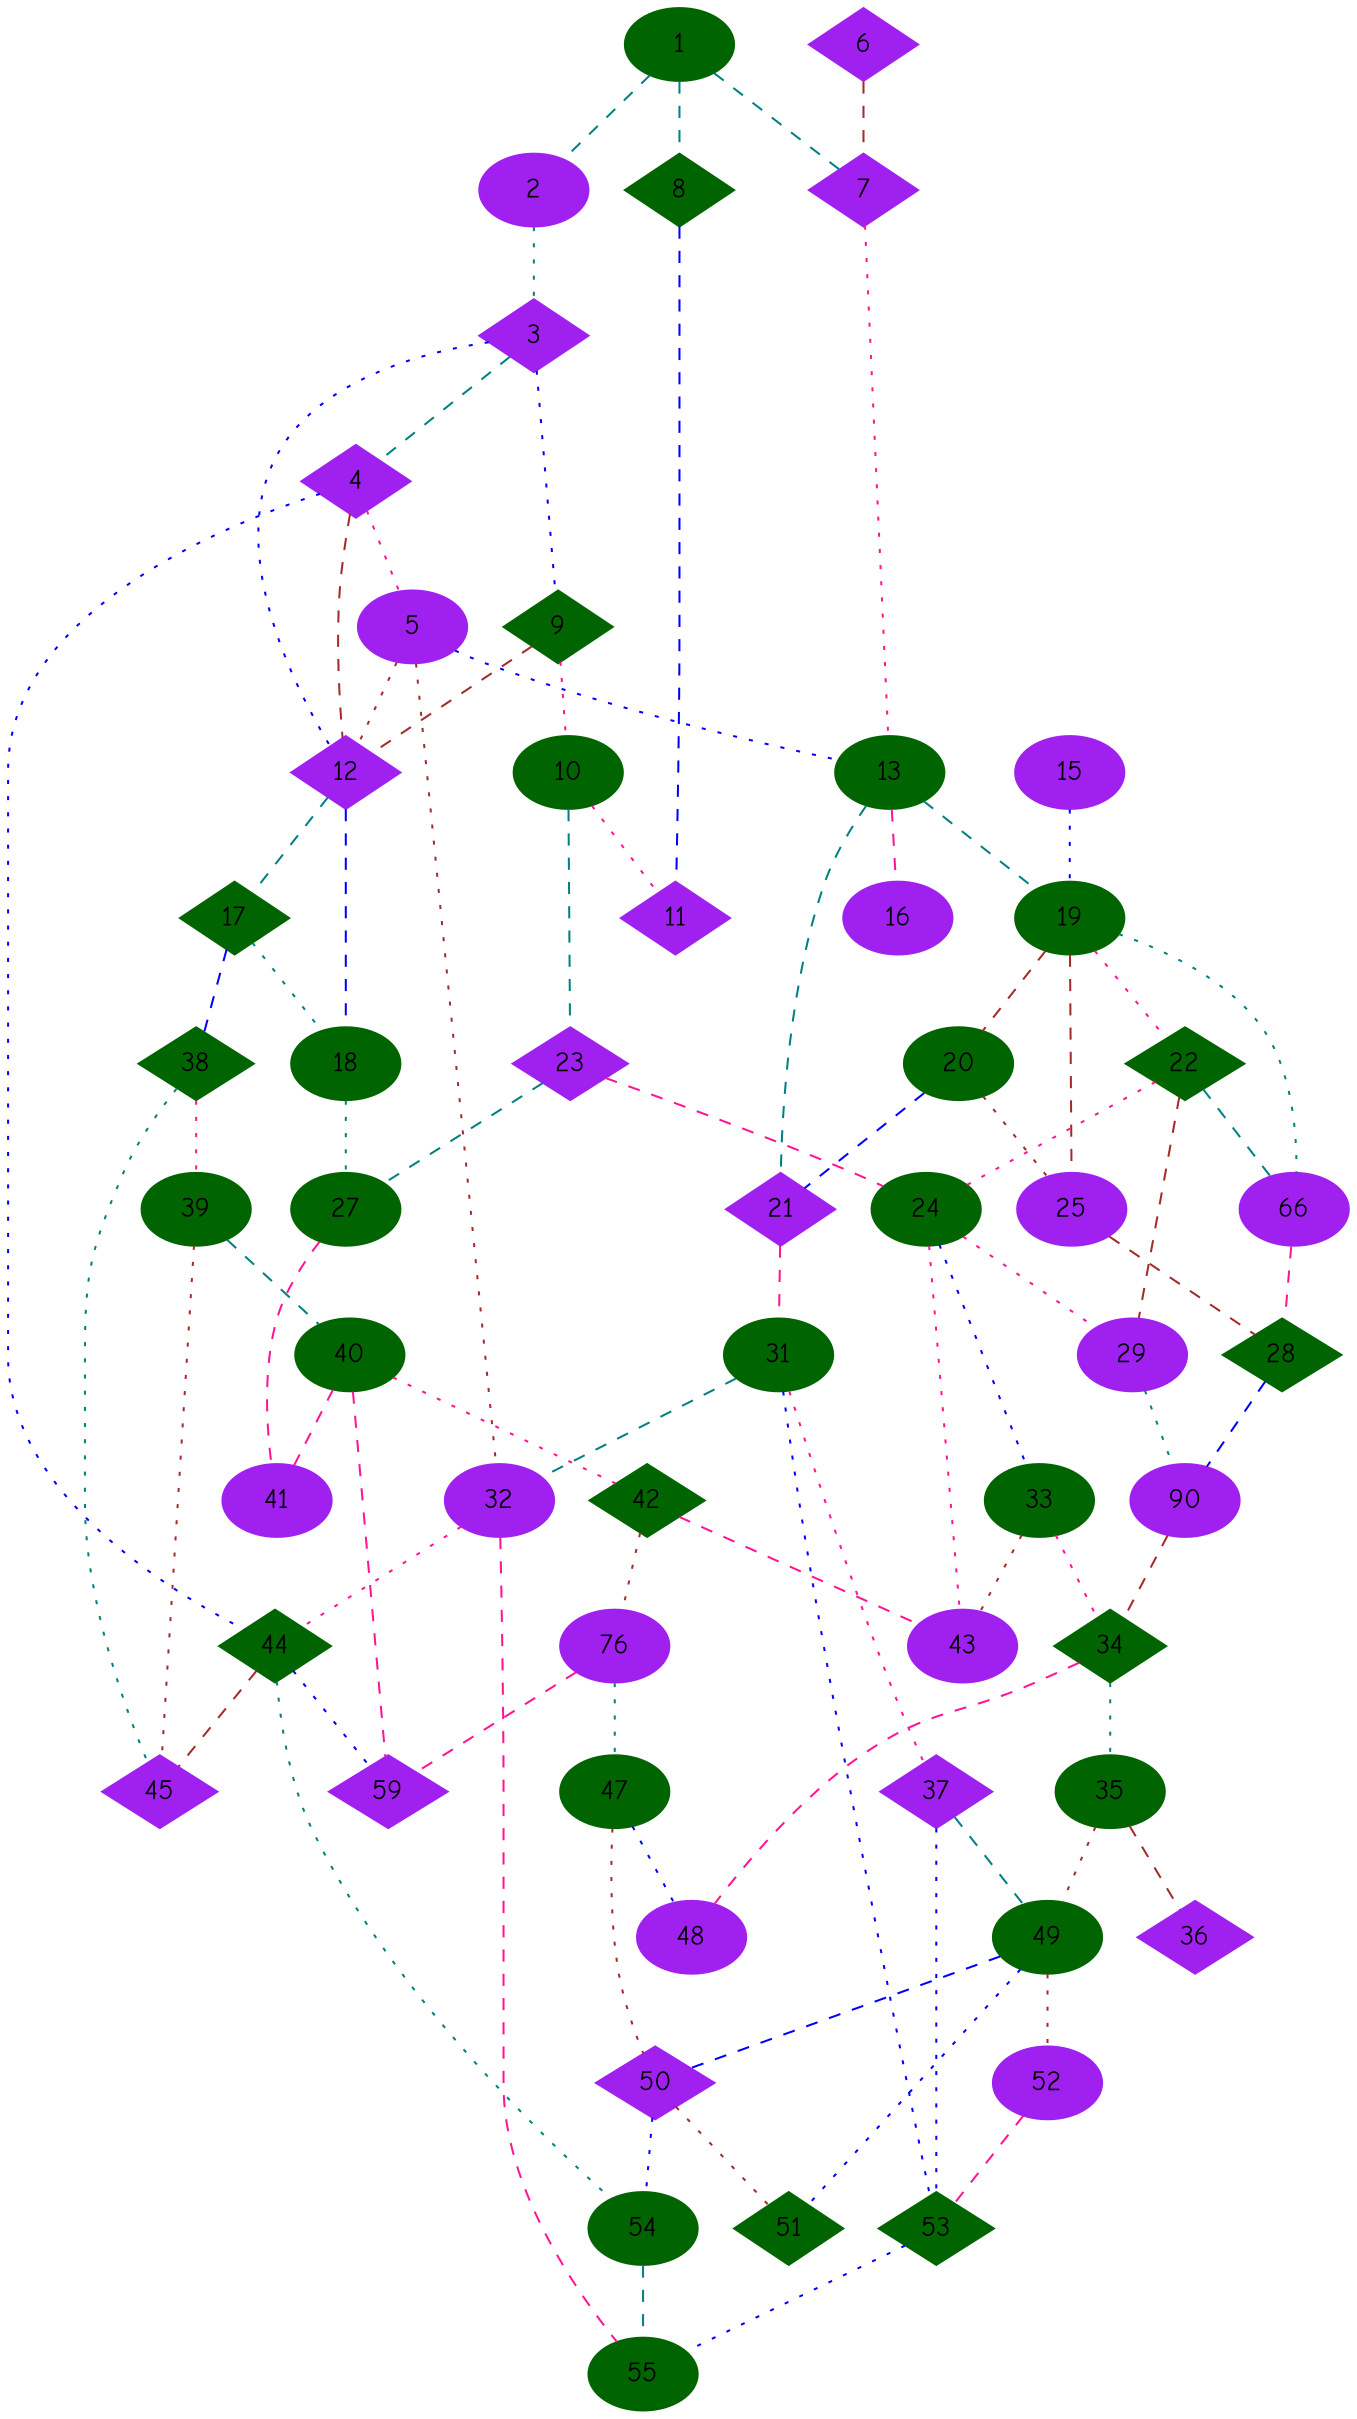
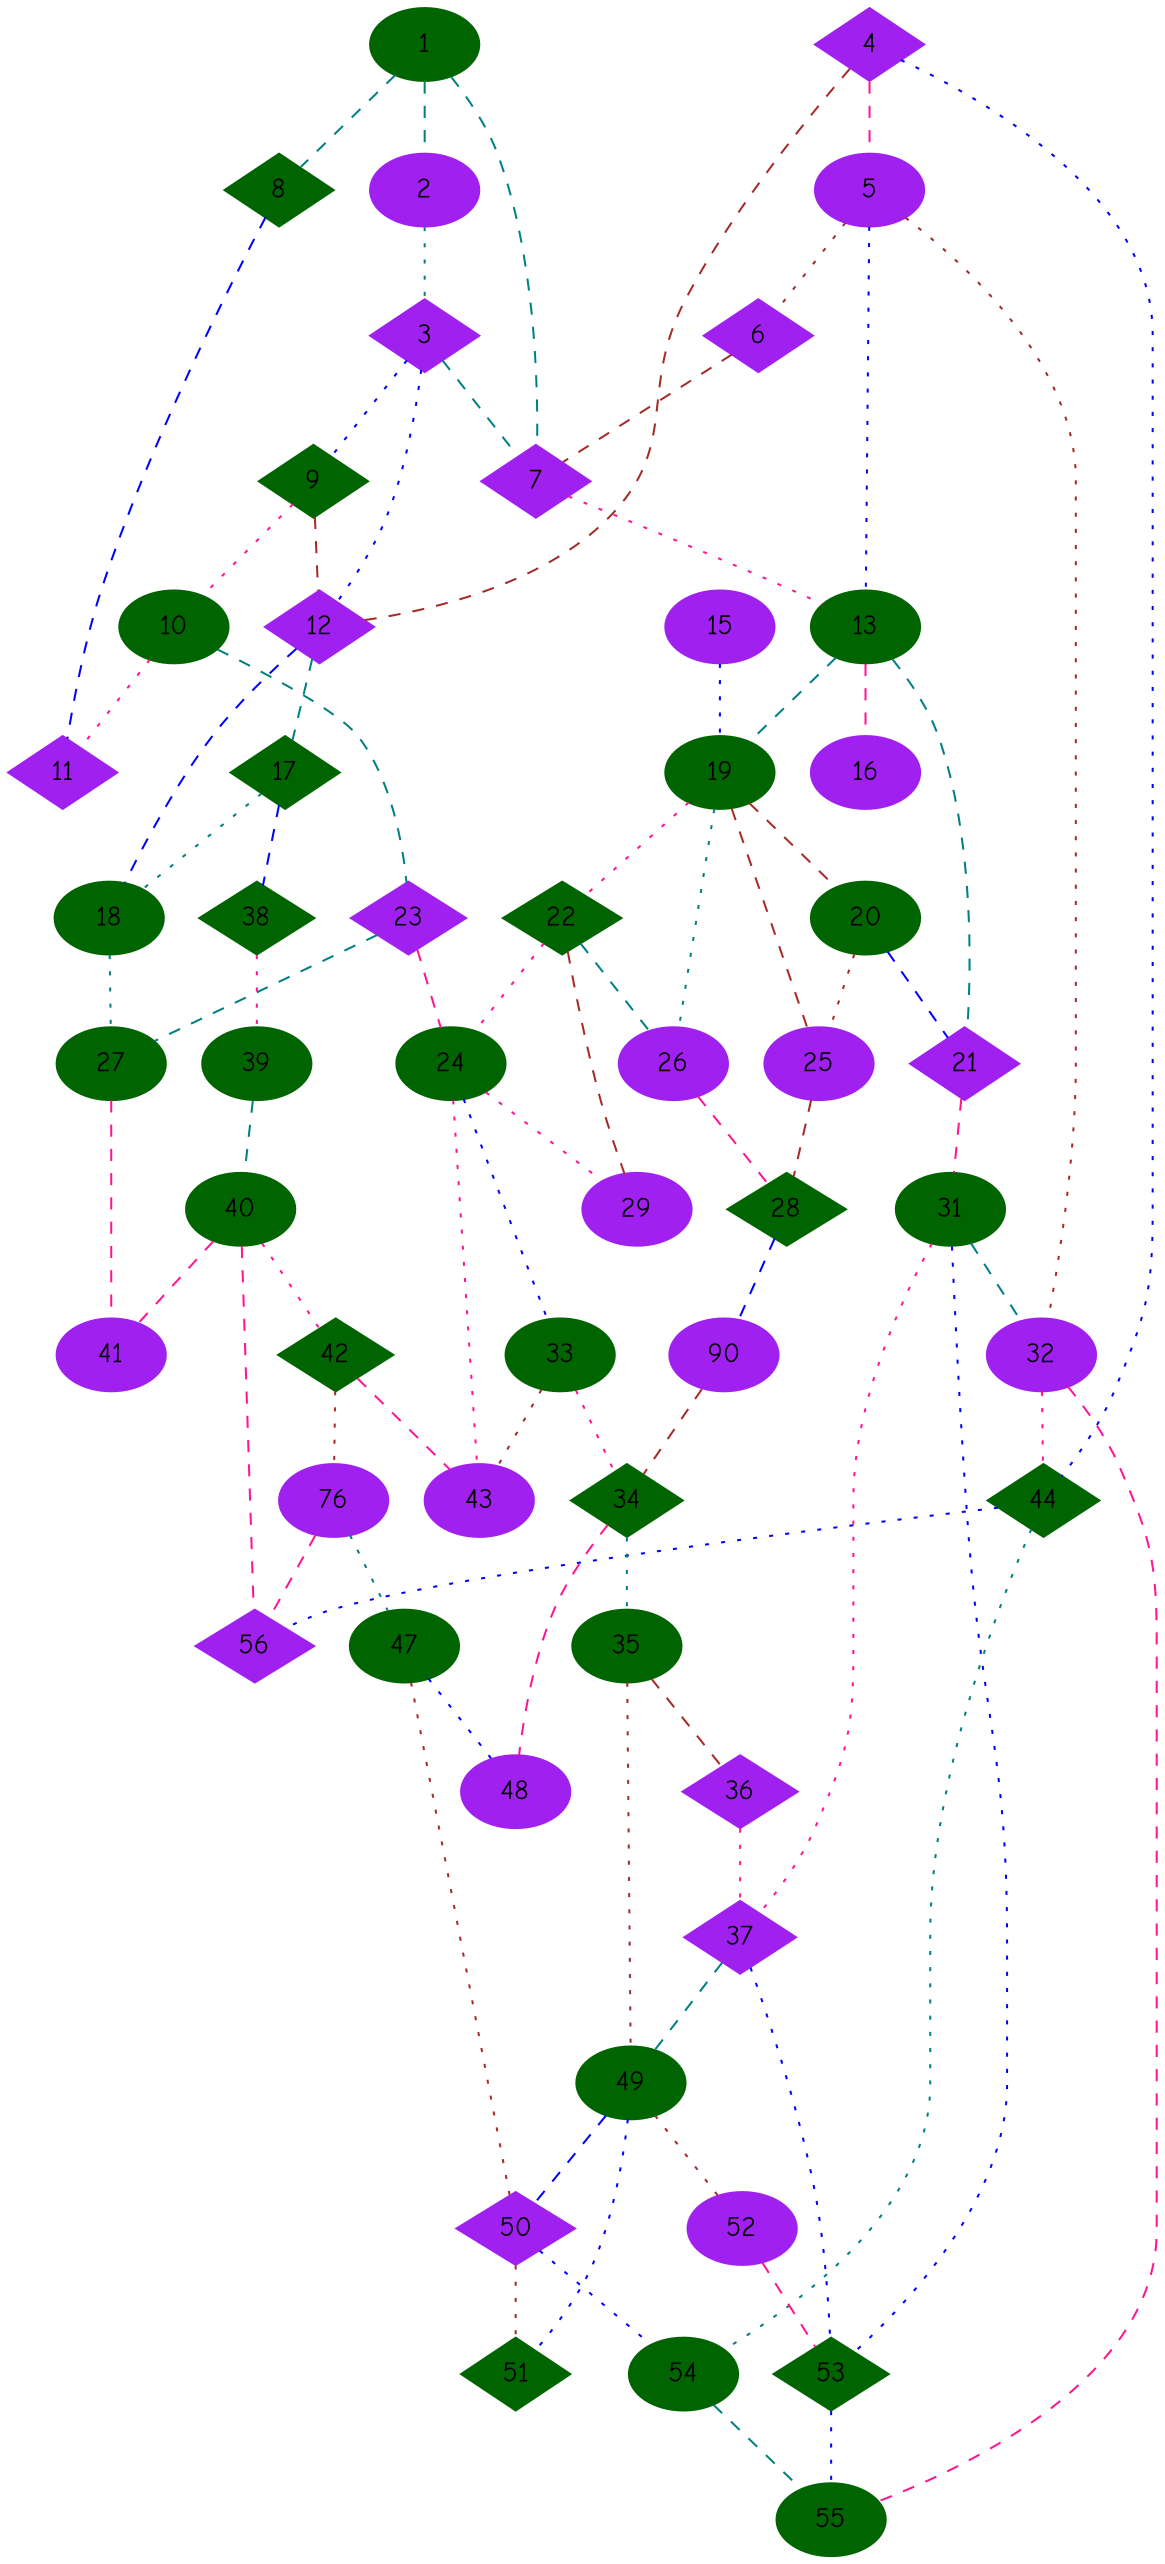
edge "3" -- "4": now "3" -- "7"
edge "4" -- "5": style dotted -> dashed
edge "5" -- "12": now "5" -- "6"
node "66": label "66" -> "26"
edge "29" -- "90": removed
node "45": removed
node "59": label "59" -> "56"
edge "36" -- "37": added
